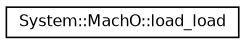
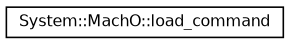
node "System::MachO::load_load": label "System::MachO::load_load" -> "System::MachO::load_command"
